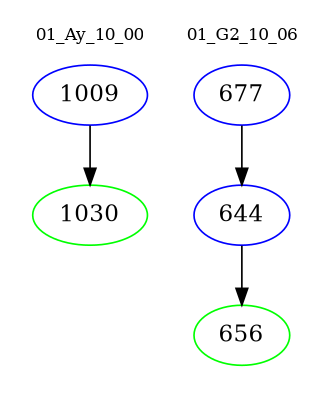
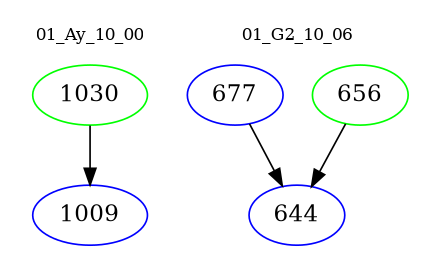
edge "1009" -> "1030": reversed
edge "644" -> "656": reversed
